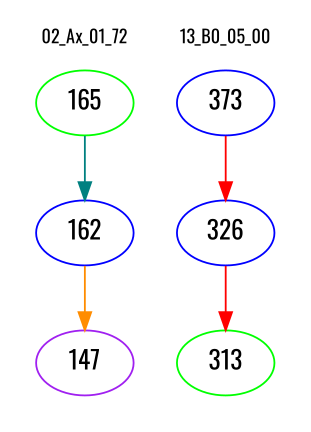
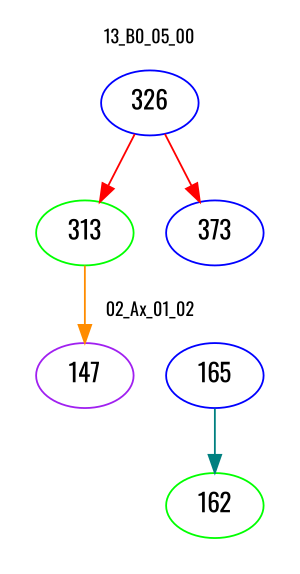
cluster "02_Ax_01_72": label "02_Ax_01_72" -> "02_Ax_01_02"
node "165": color green -> blue
edge "373" -> "326": reversed
node "162": color blue -> green
edge "162" -> "147": now "313" -> "147"
